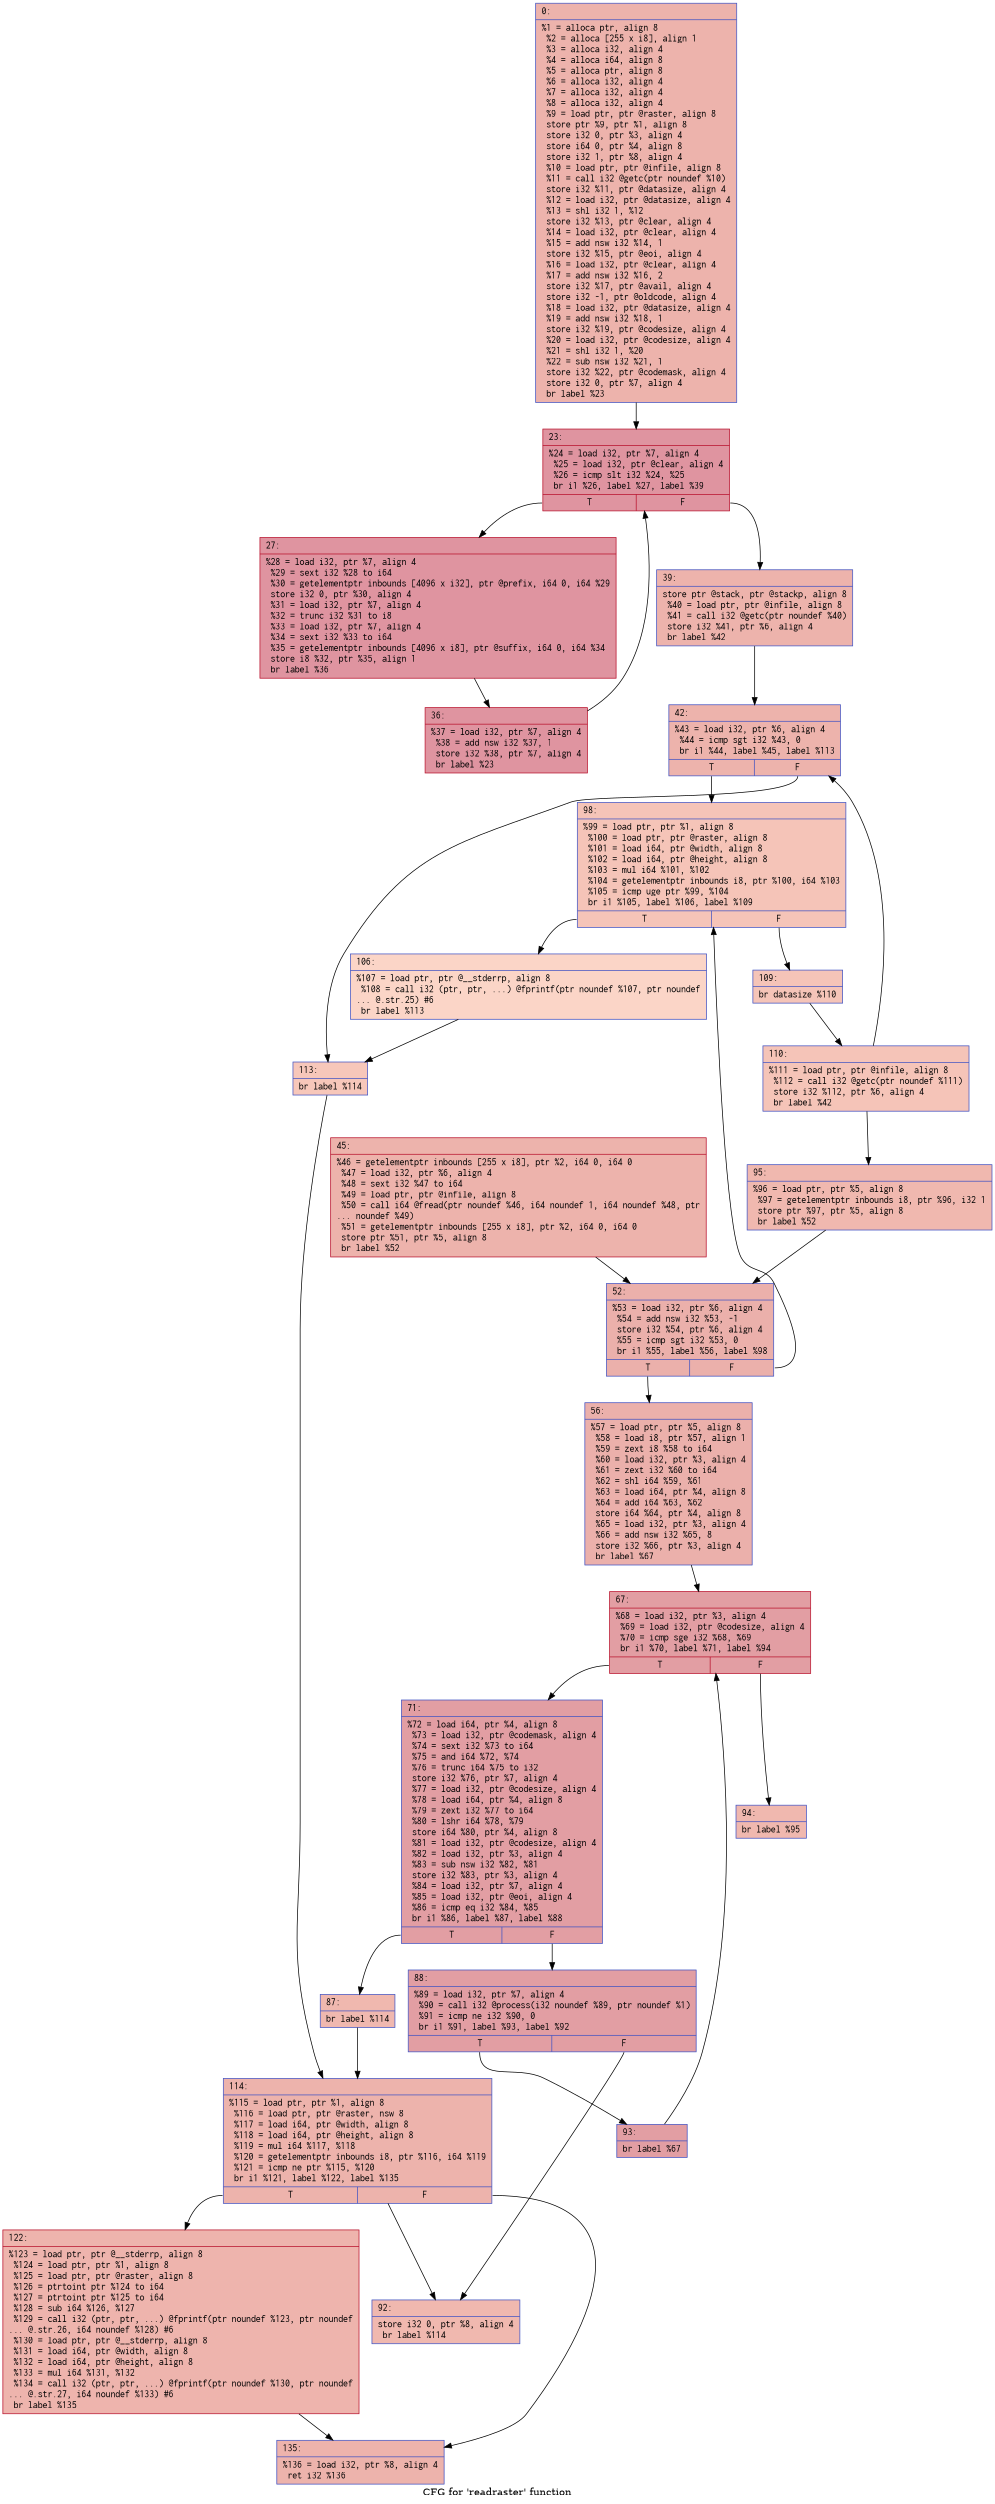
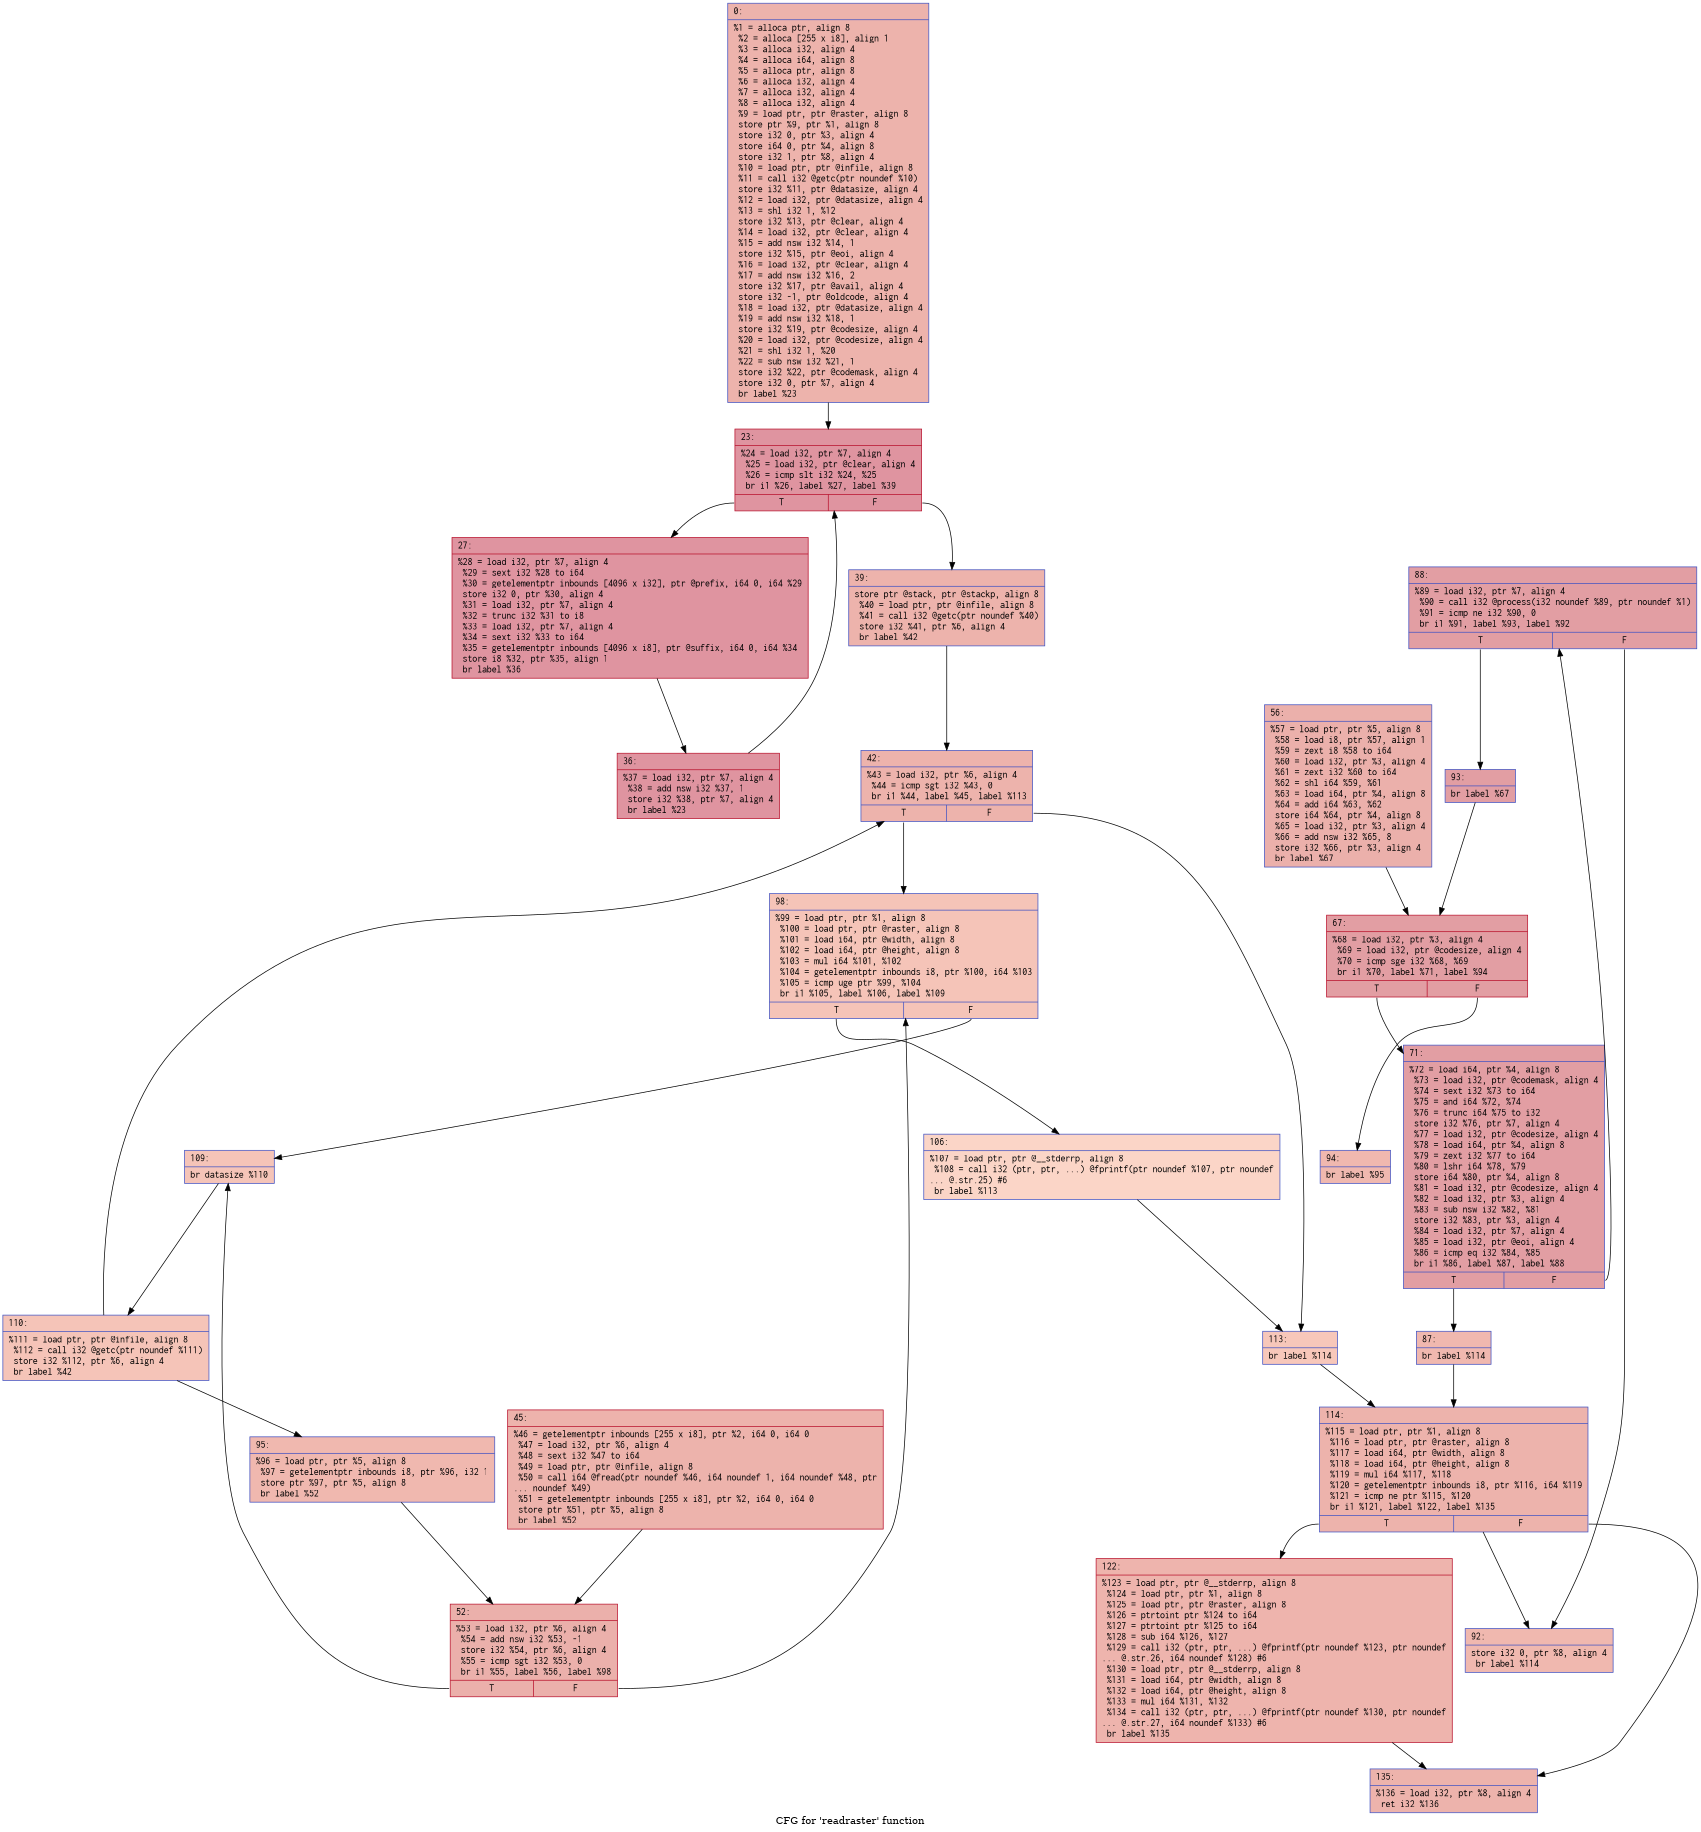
node "52:": color #3d50c3ff -> #b70d28ff
edge "52:" -> "56:": now "52:" -> "109:"
node "114:": text "%116 = load ptr, ptr @raster, nsw 8" -> "%116 = load ptr, ptr @raster, align 8"
